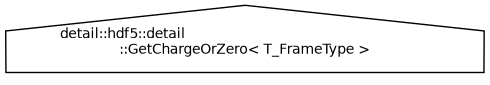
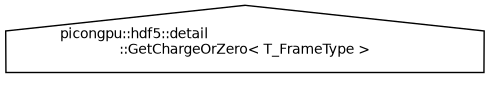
node "detail::hdf5::detail ::GetChargeOrZero< T_FrameType >": label "detail::hdf5::detail ::GetChargeOrZero< T_FrameType >" -> "picongpu::hdf5::detail ::GetChargeOrZero< T_FrameType >"
